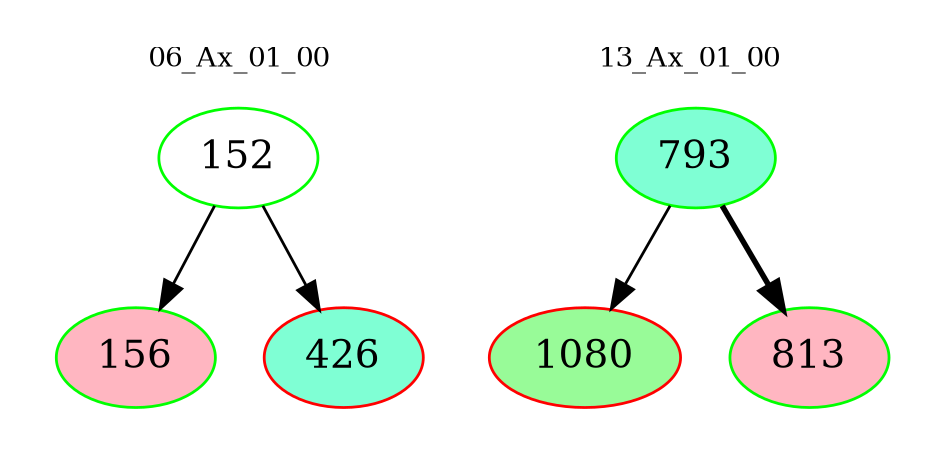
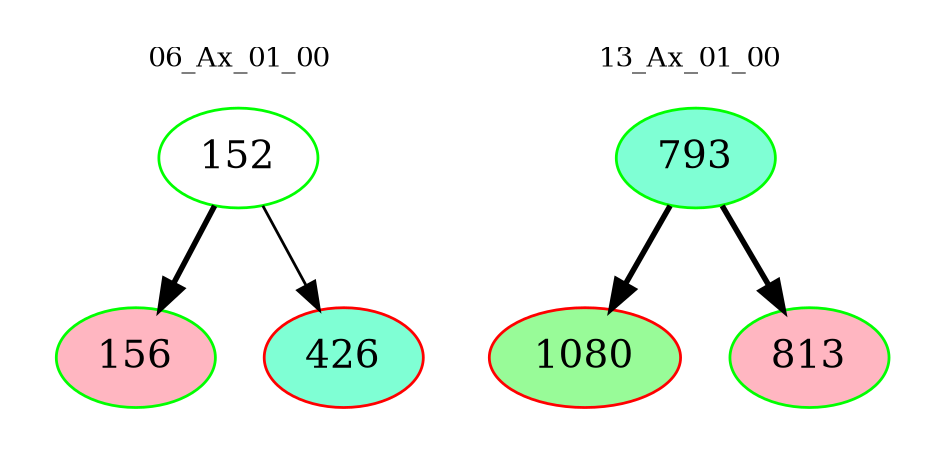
edge "152" -> "156": style solid -> bold
edge "793" -> "1080": style solid -> bold
